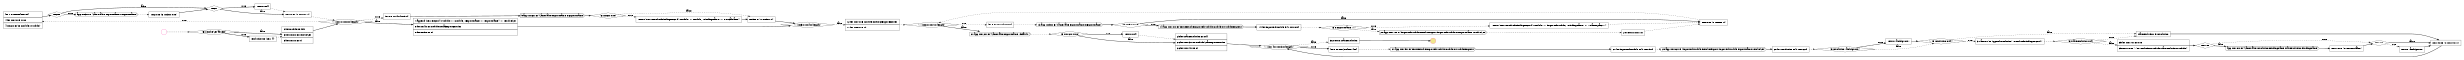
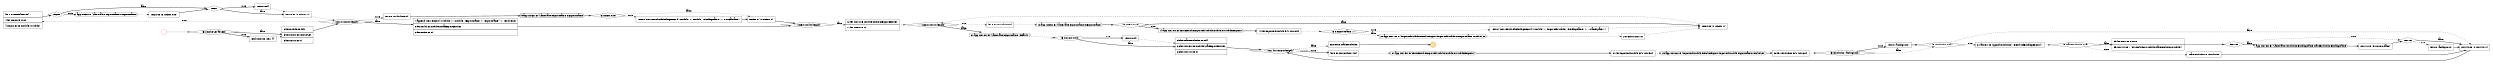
node "let r = __x0__[__x1__]": text "4:let __x7__ = true" -> "4:let __x2__ = true"
edge "(! (= resolution null))" -> "starResolution = resolution": now "(! (= resolution null))" -> "__x14__ = (+ __x14__ 1i)"
edge "(= starResolution null)" -> "35:let __x17__ = true": style dashed -> bold
